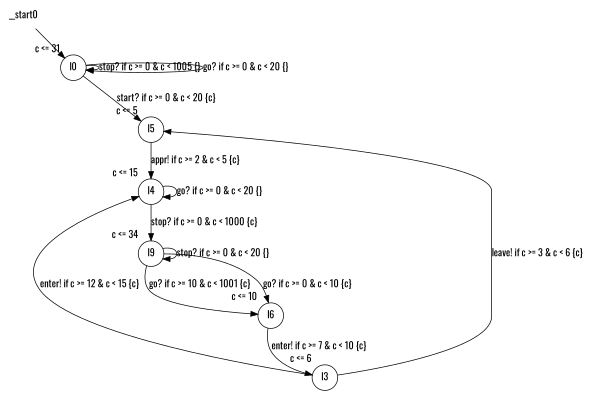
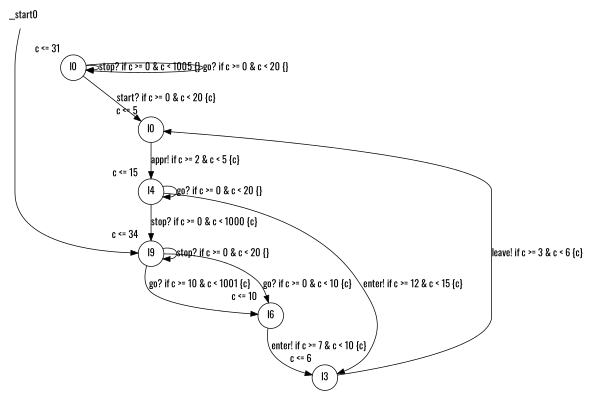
edge "__start0" -> "l0 c <= 31": now "__start0" -> "l9 c <= 34"
node "l5 c <= 5": label "l5 c <= 5" -> "l0 c <= 5"
edge "l3 c <= 6" -> "l4 c <= 15": reversed
